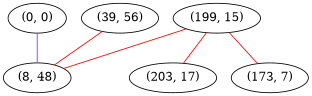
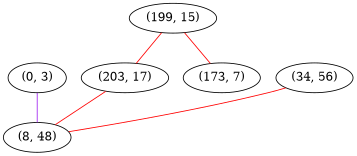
node "(0, 0)": label "(0, 0)" -> "(0, 3)"
node "(39, 56)": label "(39, 56)" -> "(34, 56)"
edge "(199, 15)" -- "(8, 48)": now "(203, 17)" -- "(8, 48)"
